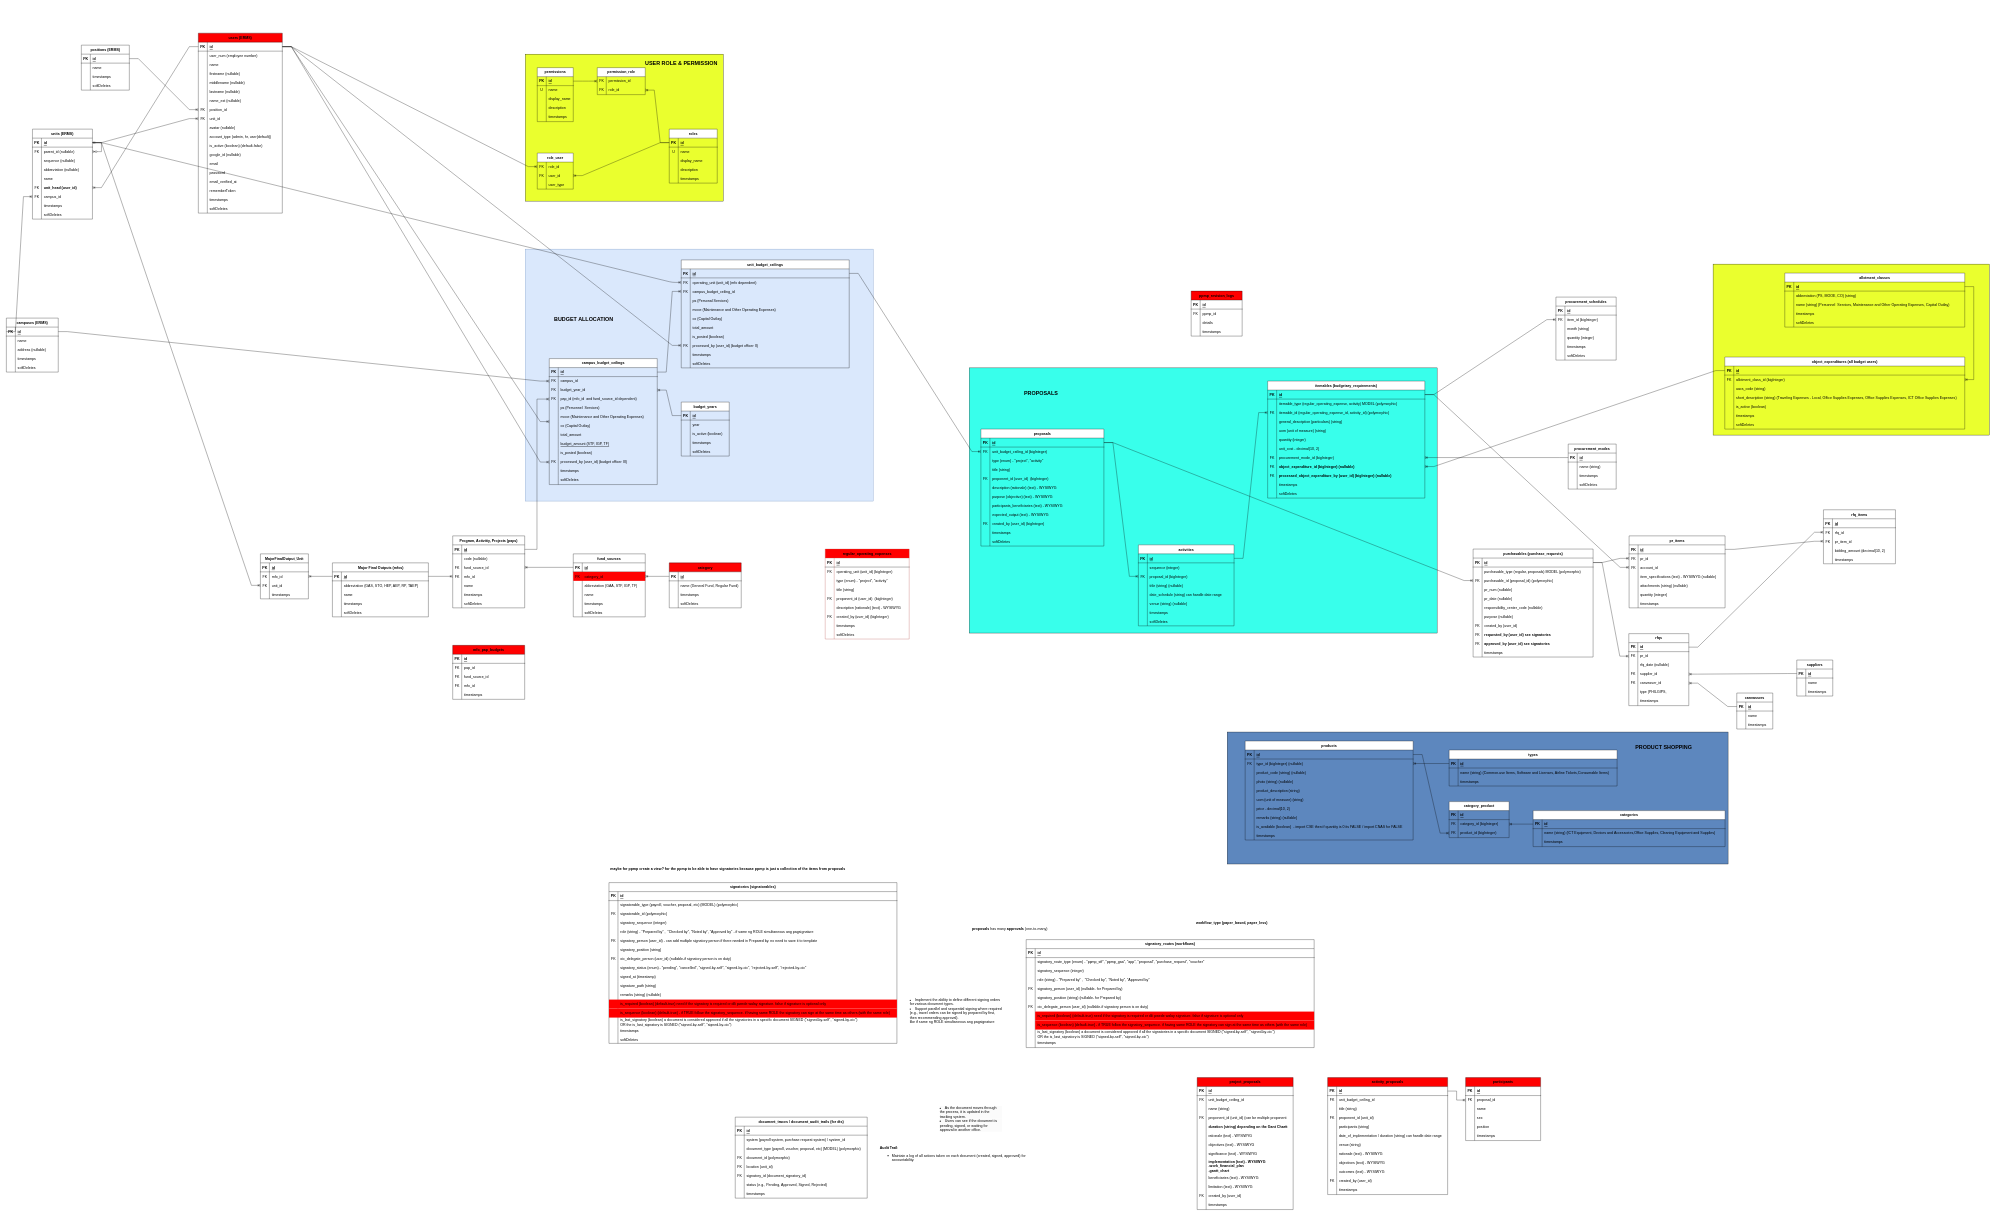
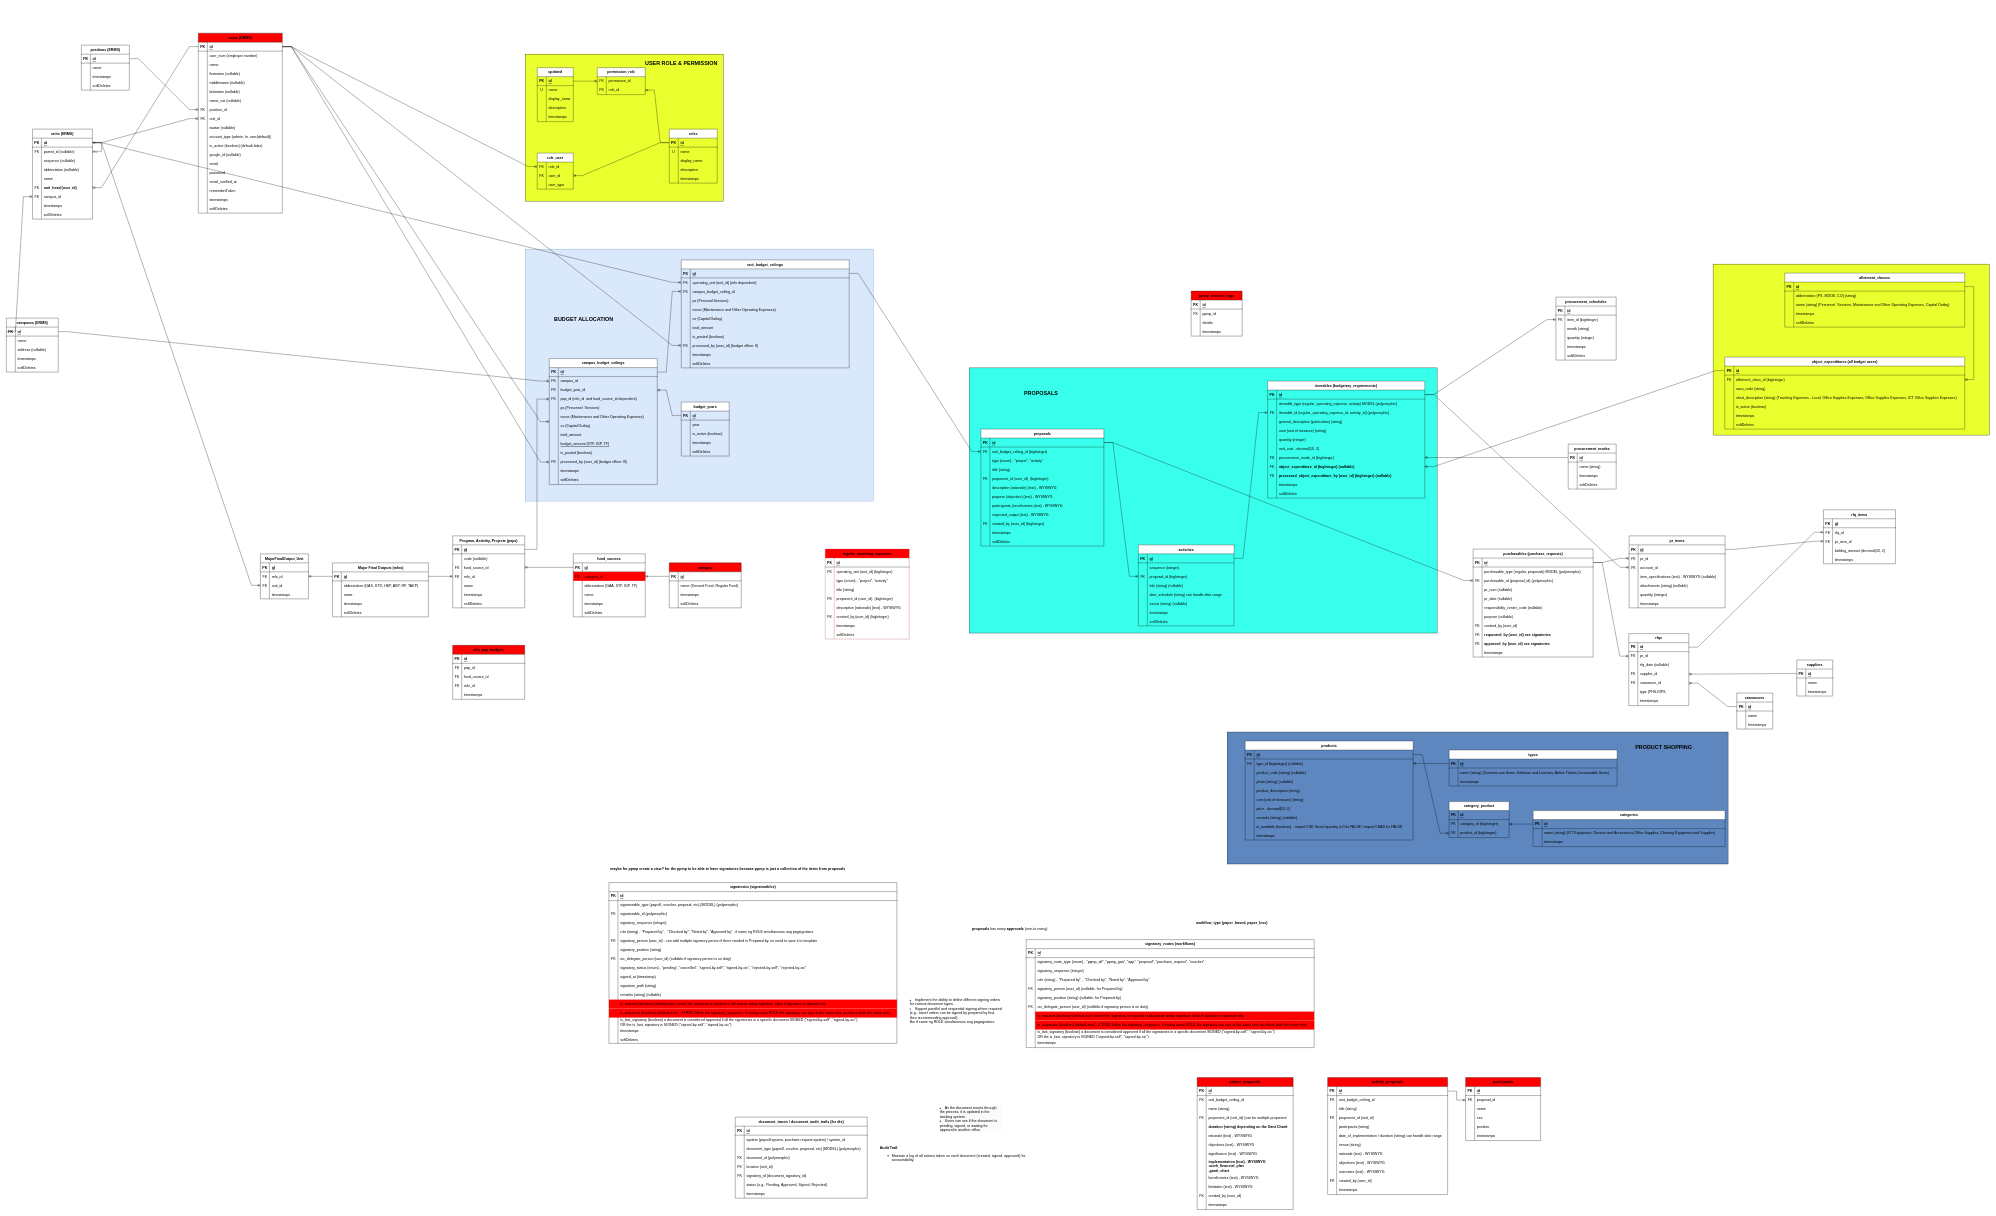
node "permissions": label "permissions" -> "updated"
